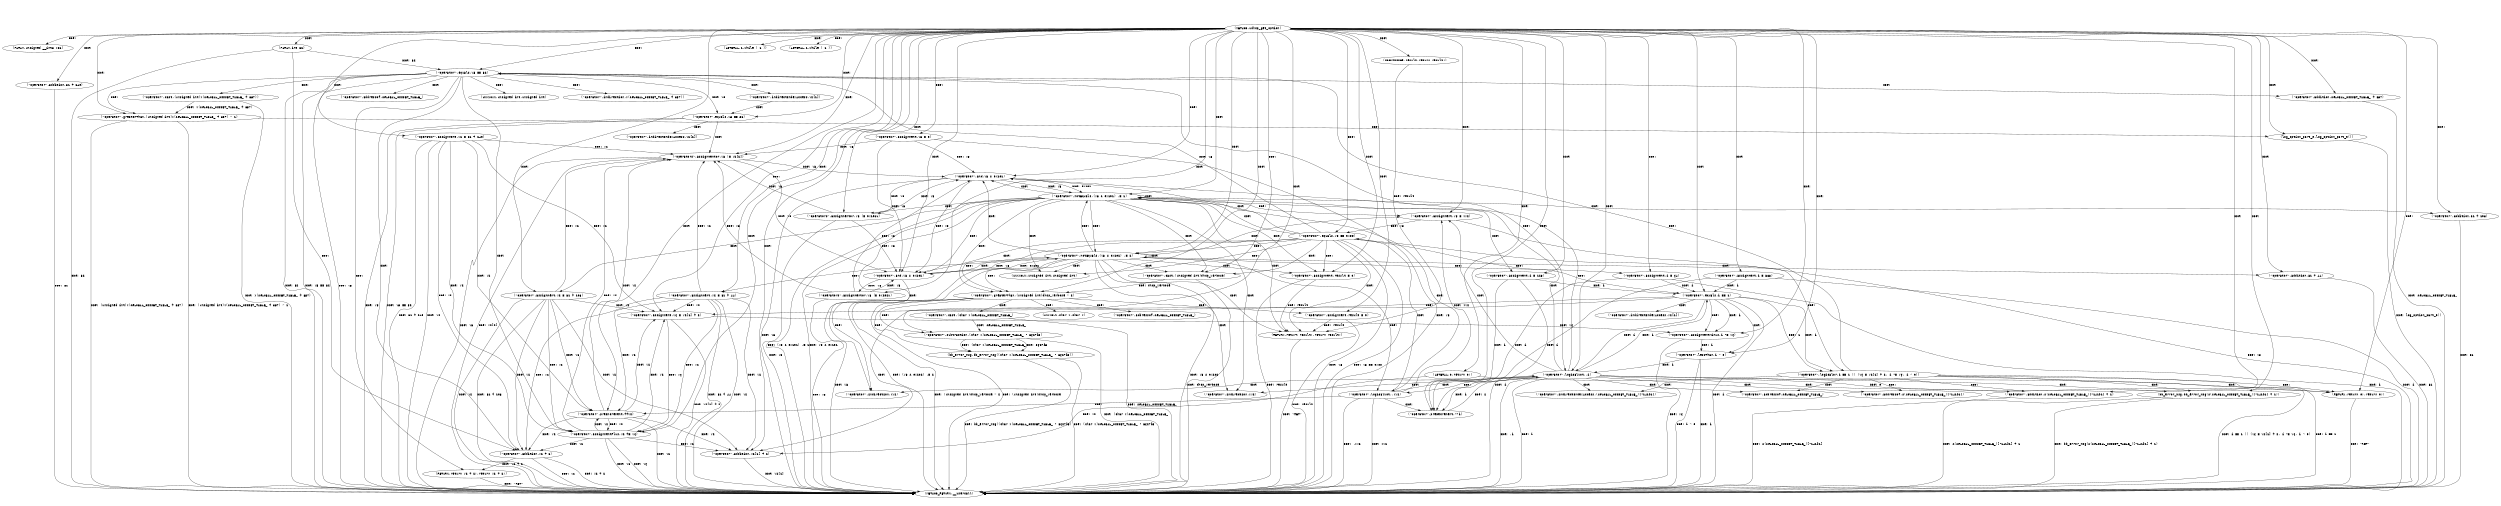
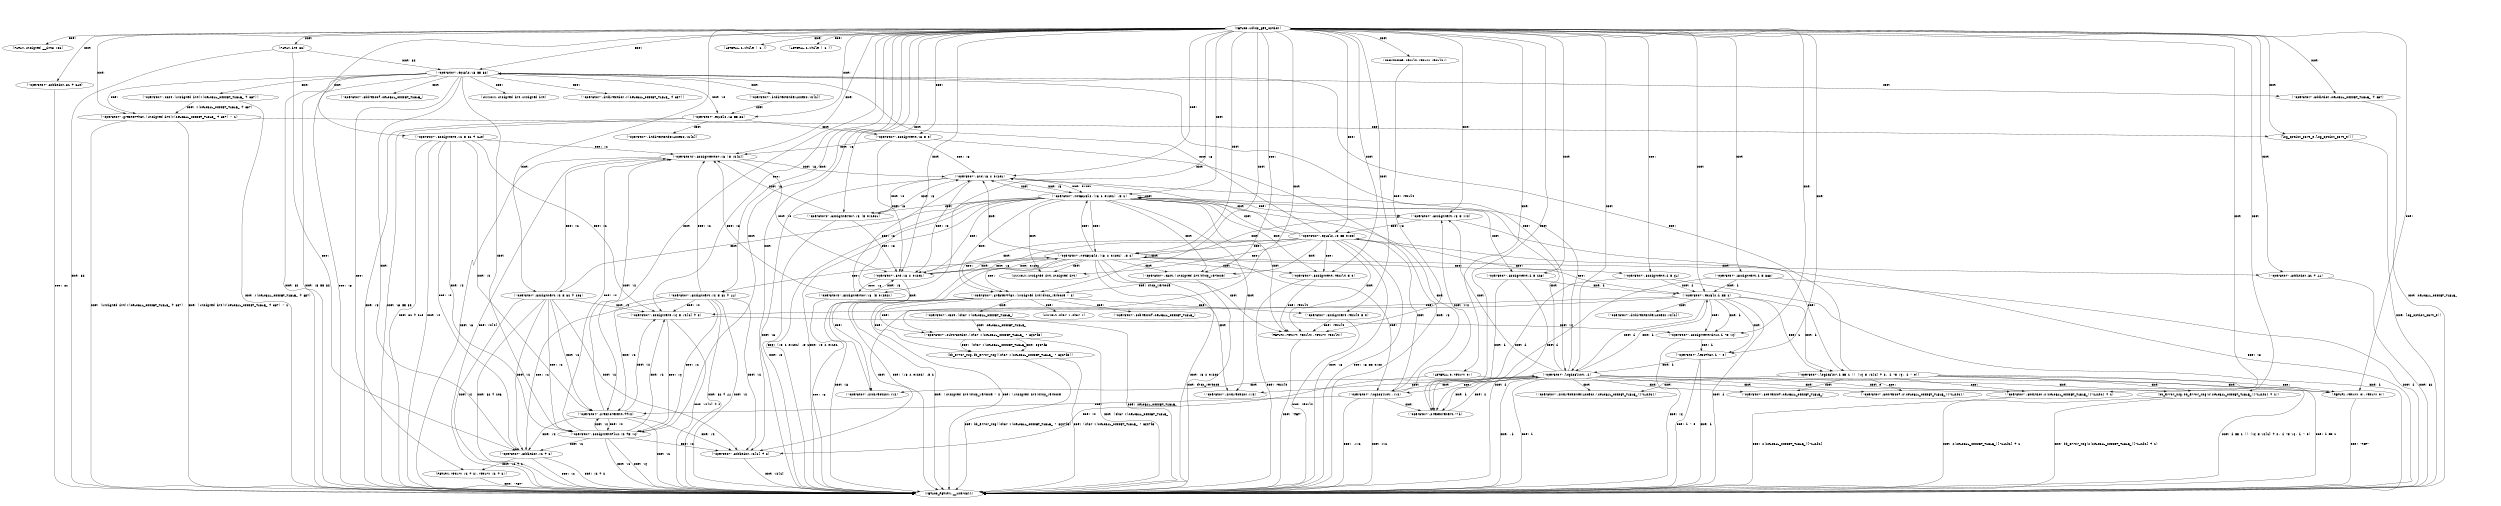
edge "(<operator>.equals,v5 == 52)" -> "(<operators>.assignmentOr,v3 |= v2[2])": now "(<operator>.equals,v5 == 52)" -> "(<operator>.assignment,v3 = 0)"
node "(<operator>.addition,a1 + 108)": removed
